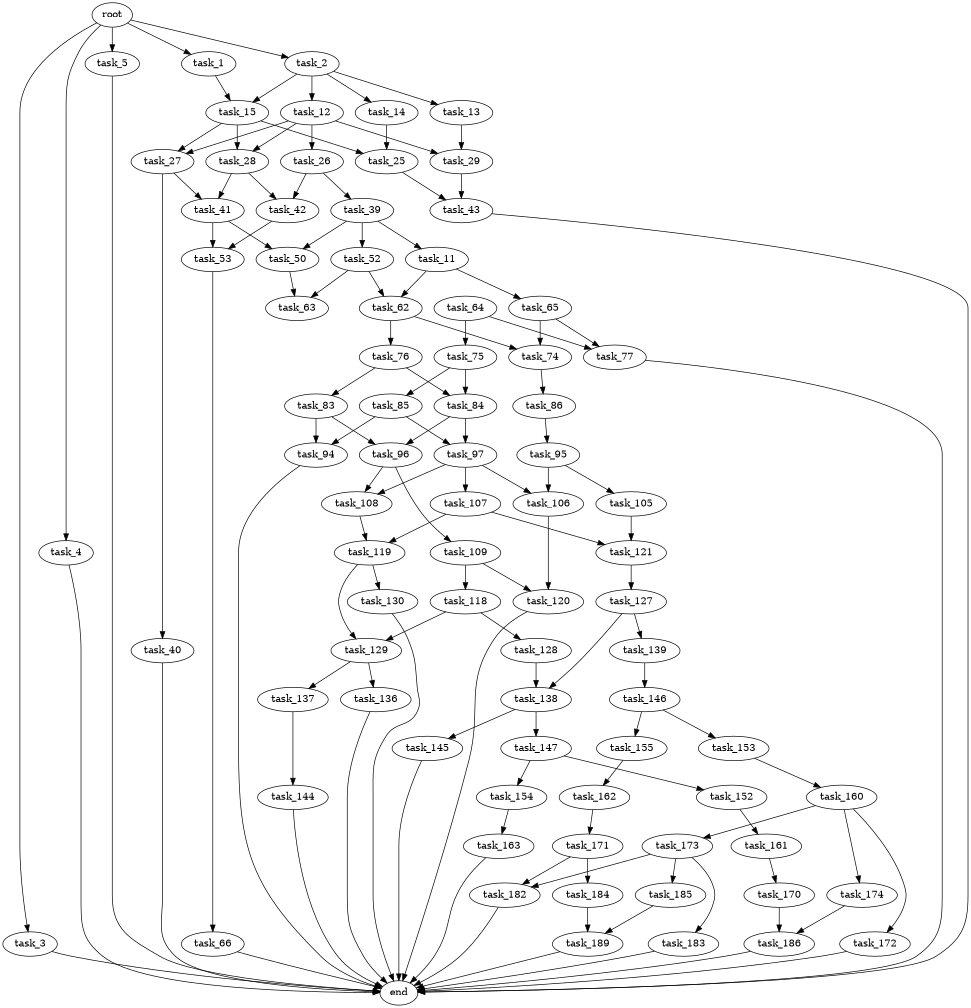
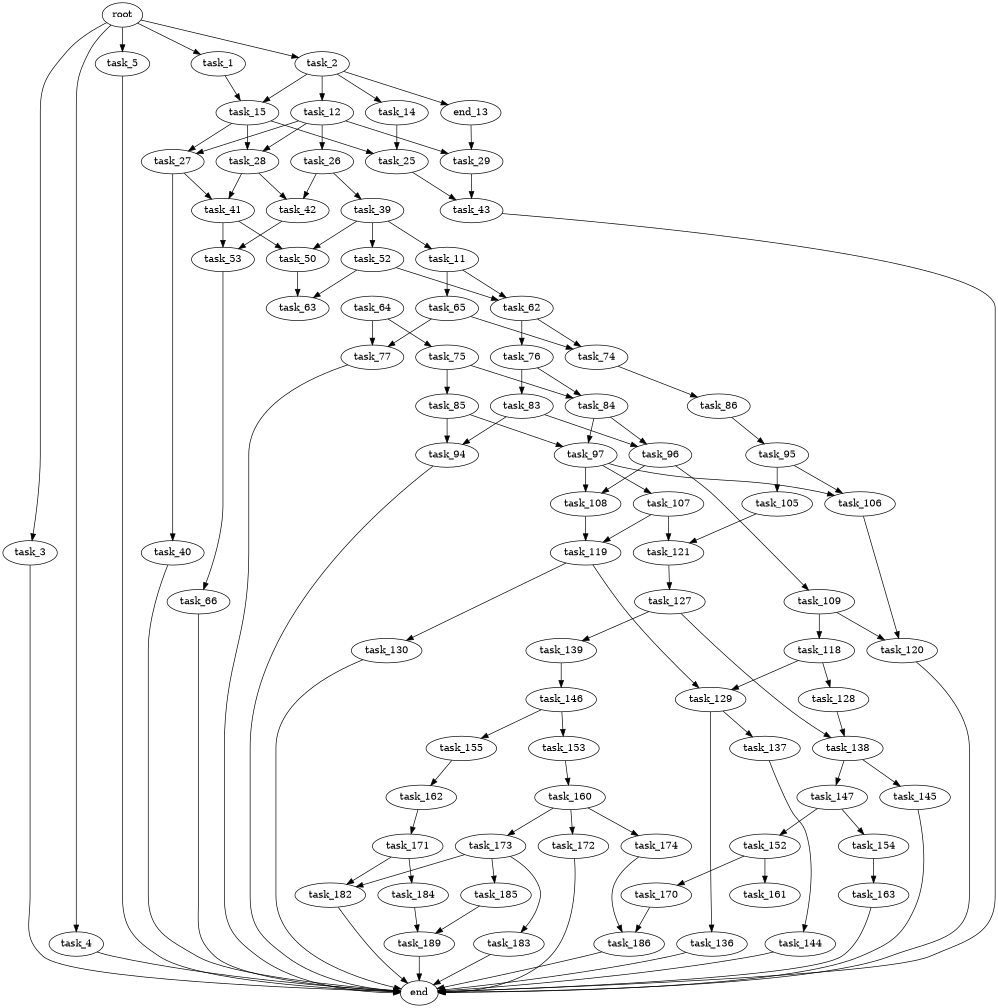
node "task_13": label "task_13" -> "end_13"
edge "task_161" -> "task_170": now "task_152" -> "task_170"
